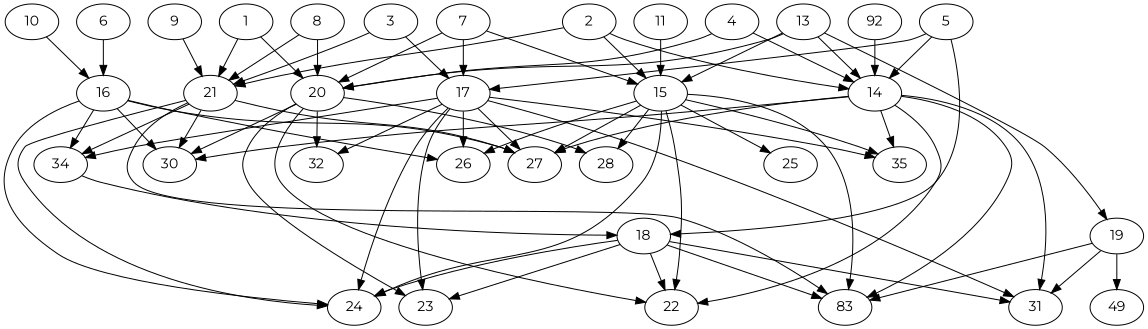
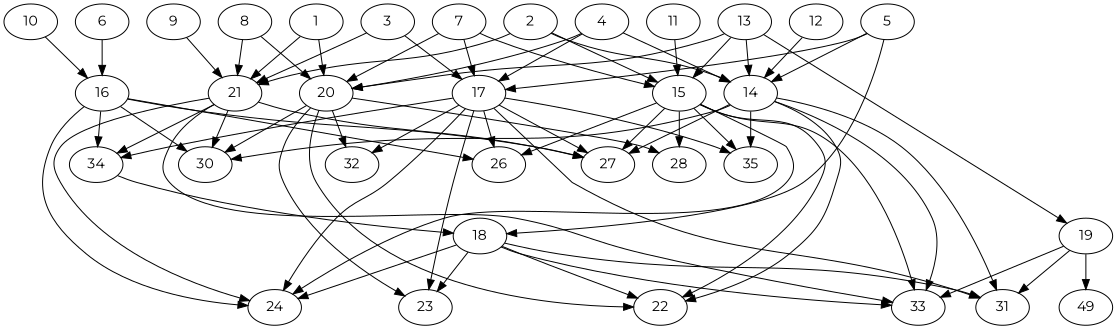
node "92": label "92" -> "12"
edge "4" -> "17": added
node "25": removed
node "83": label "83" -> "33"
